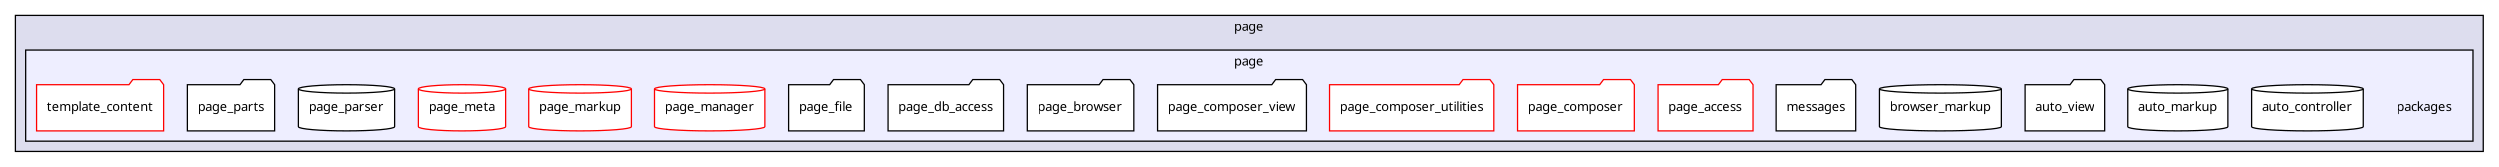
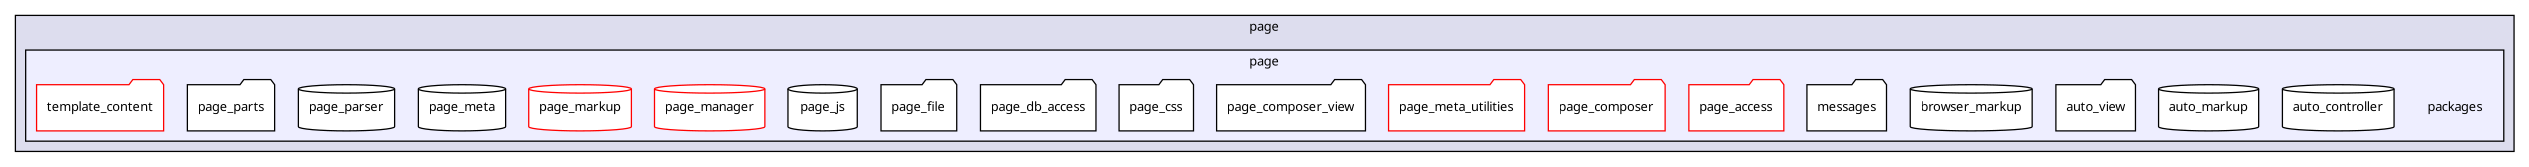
node "page_meta": color red -> black
node "page_js": added
node "page_browser": label "page_browser" -> "page_css"
node "page_composer_utilities": label "page_composer_utilities" -> "page_meta_utilities"
